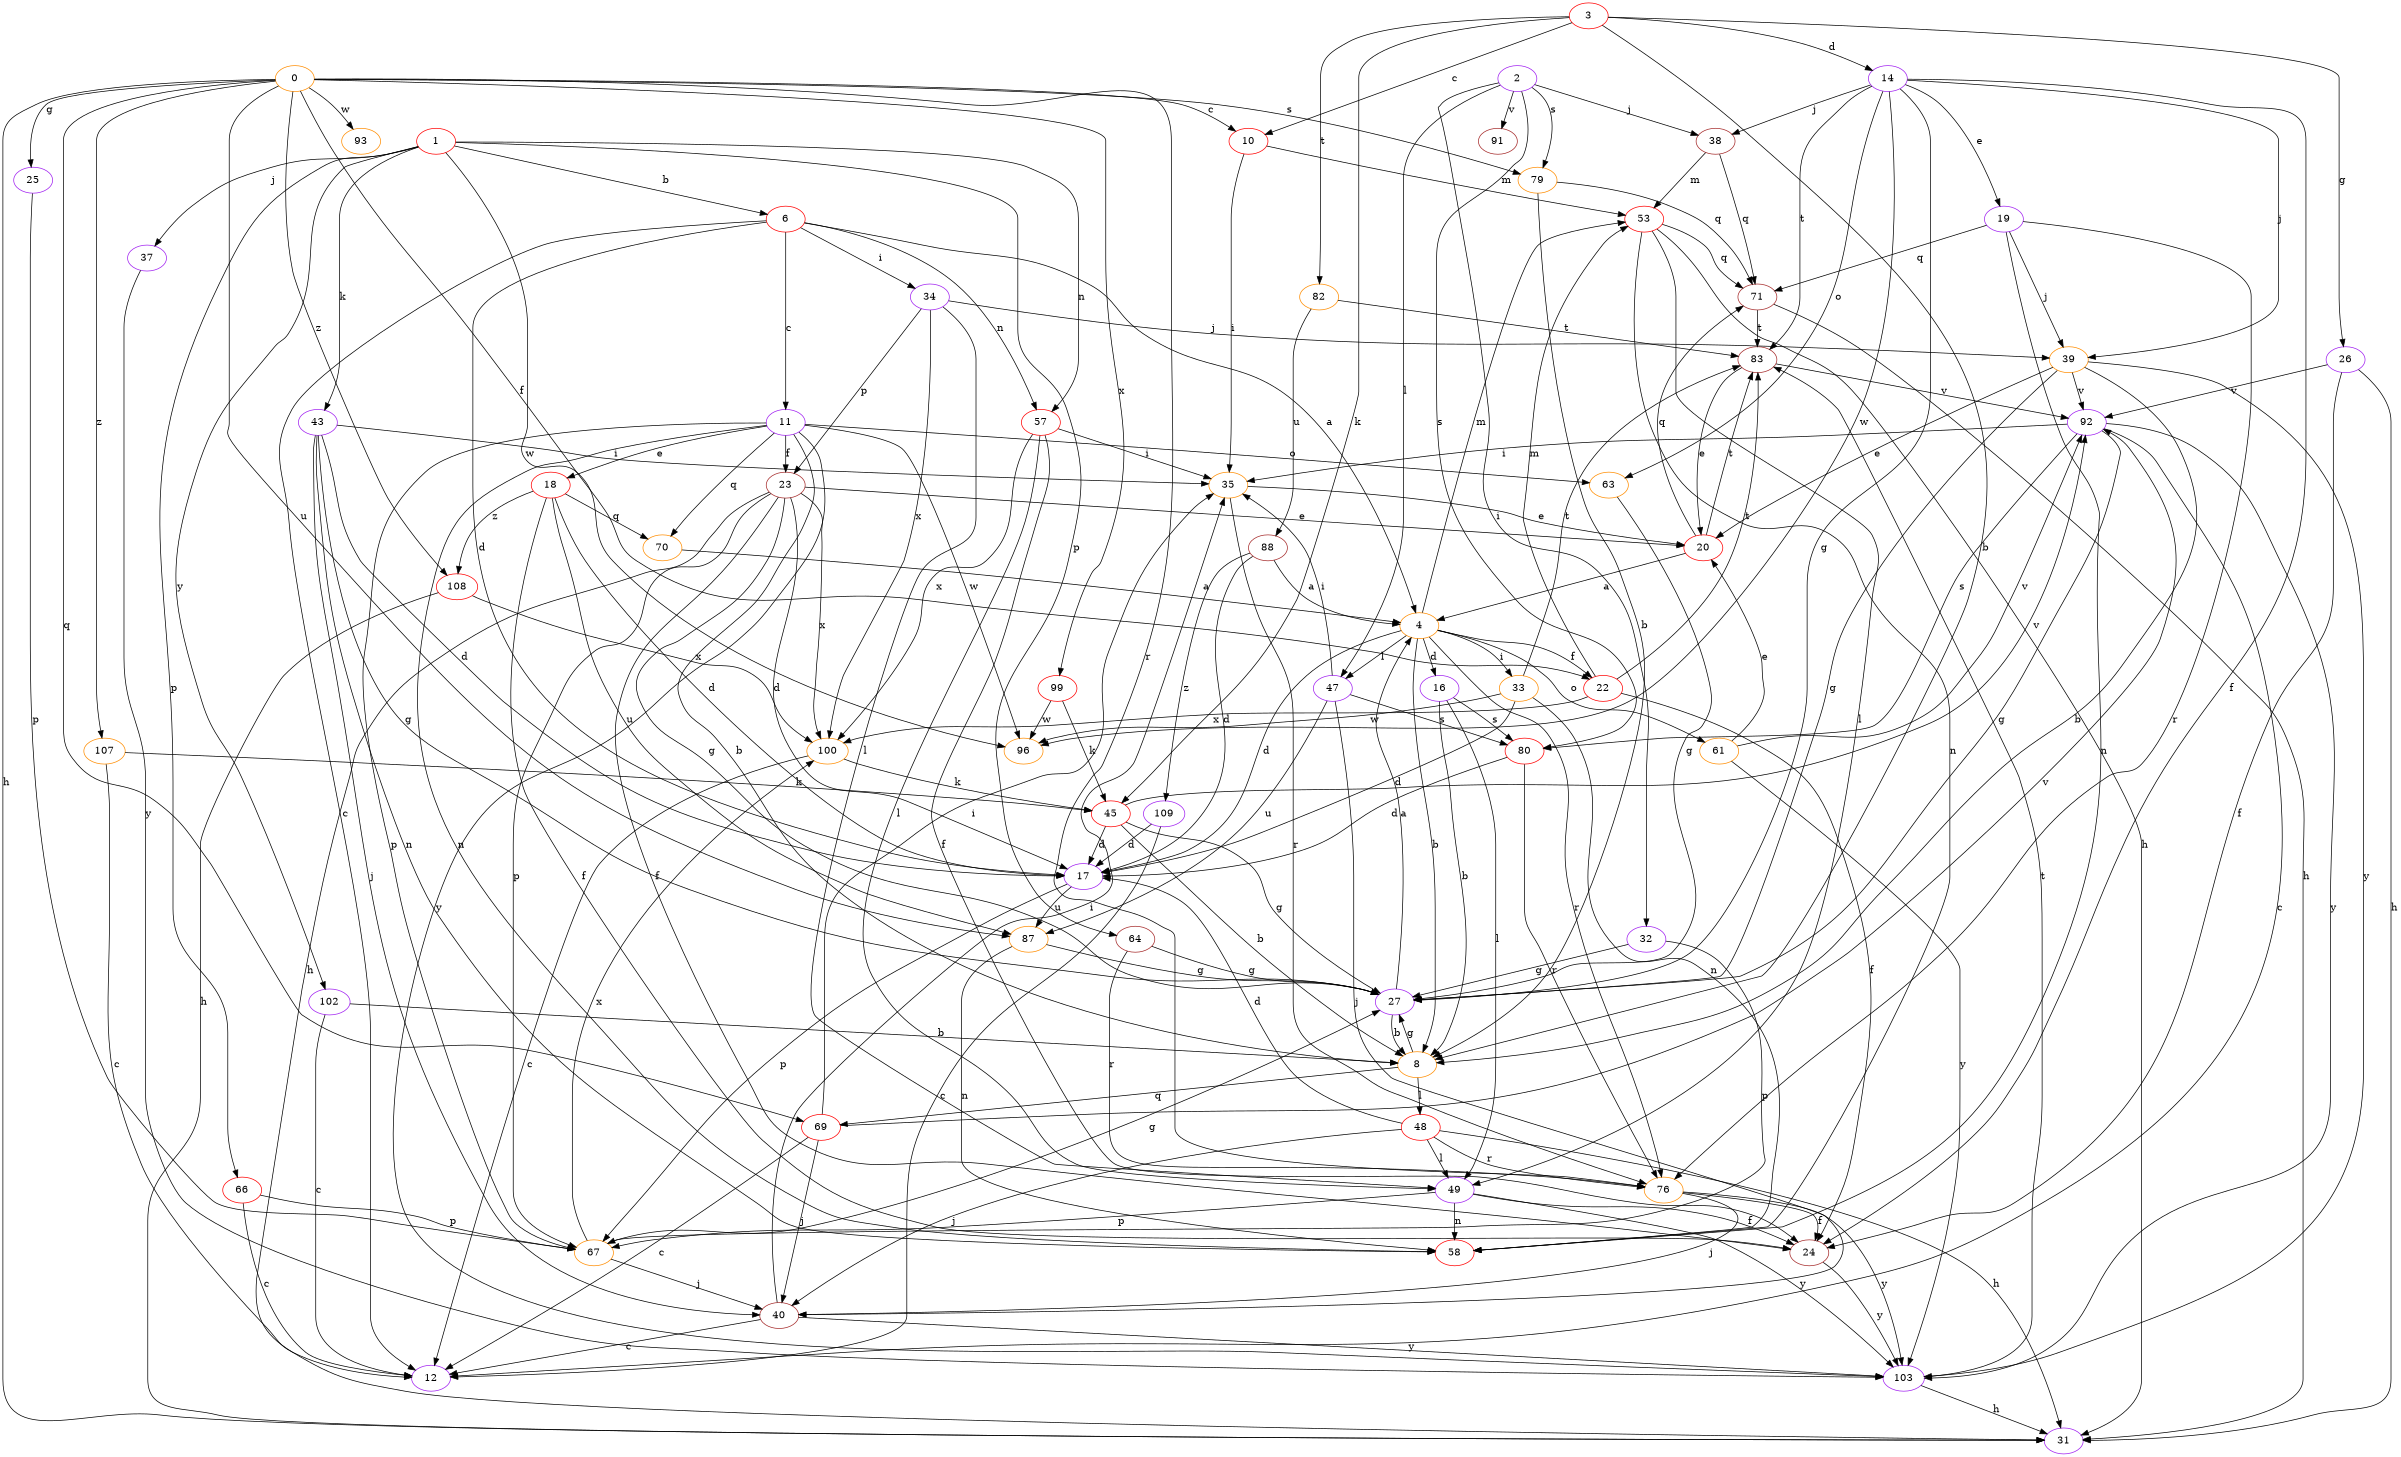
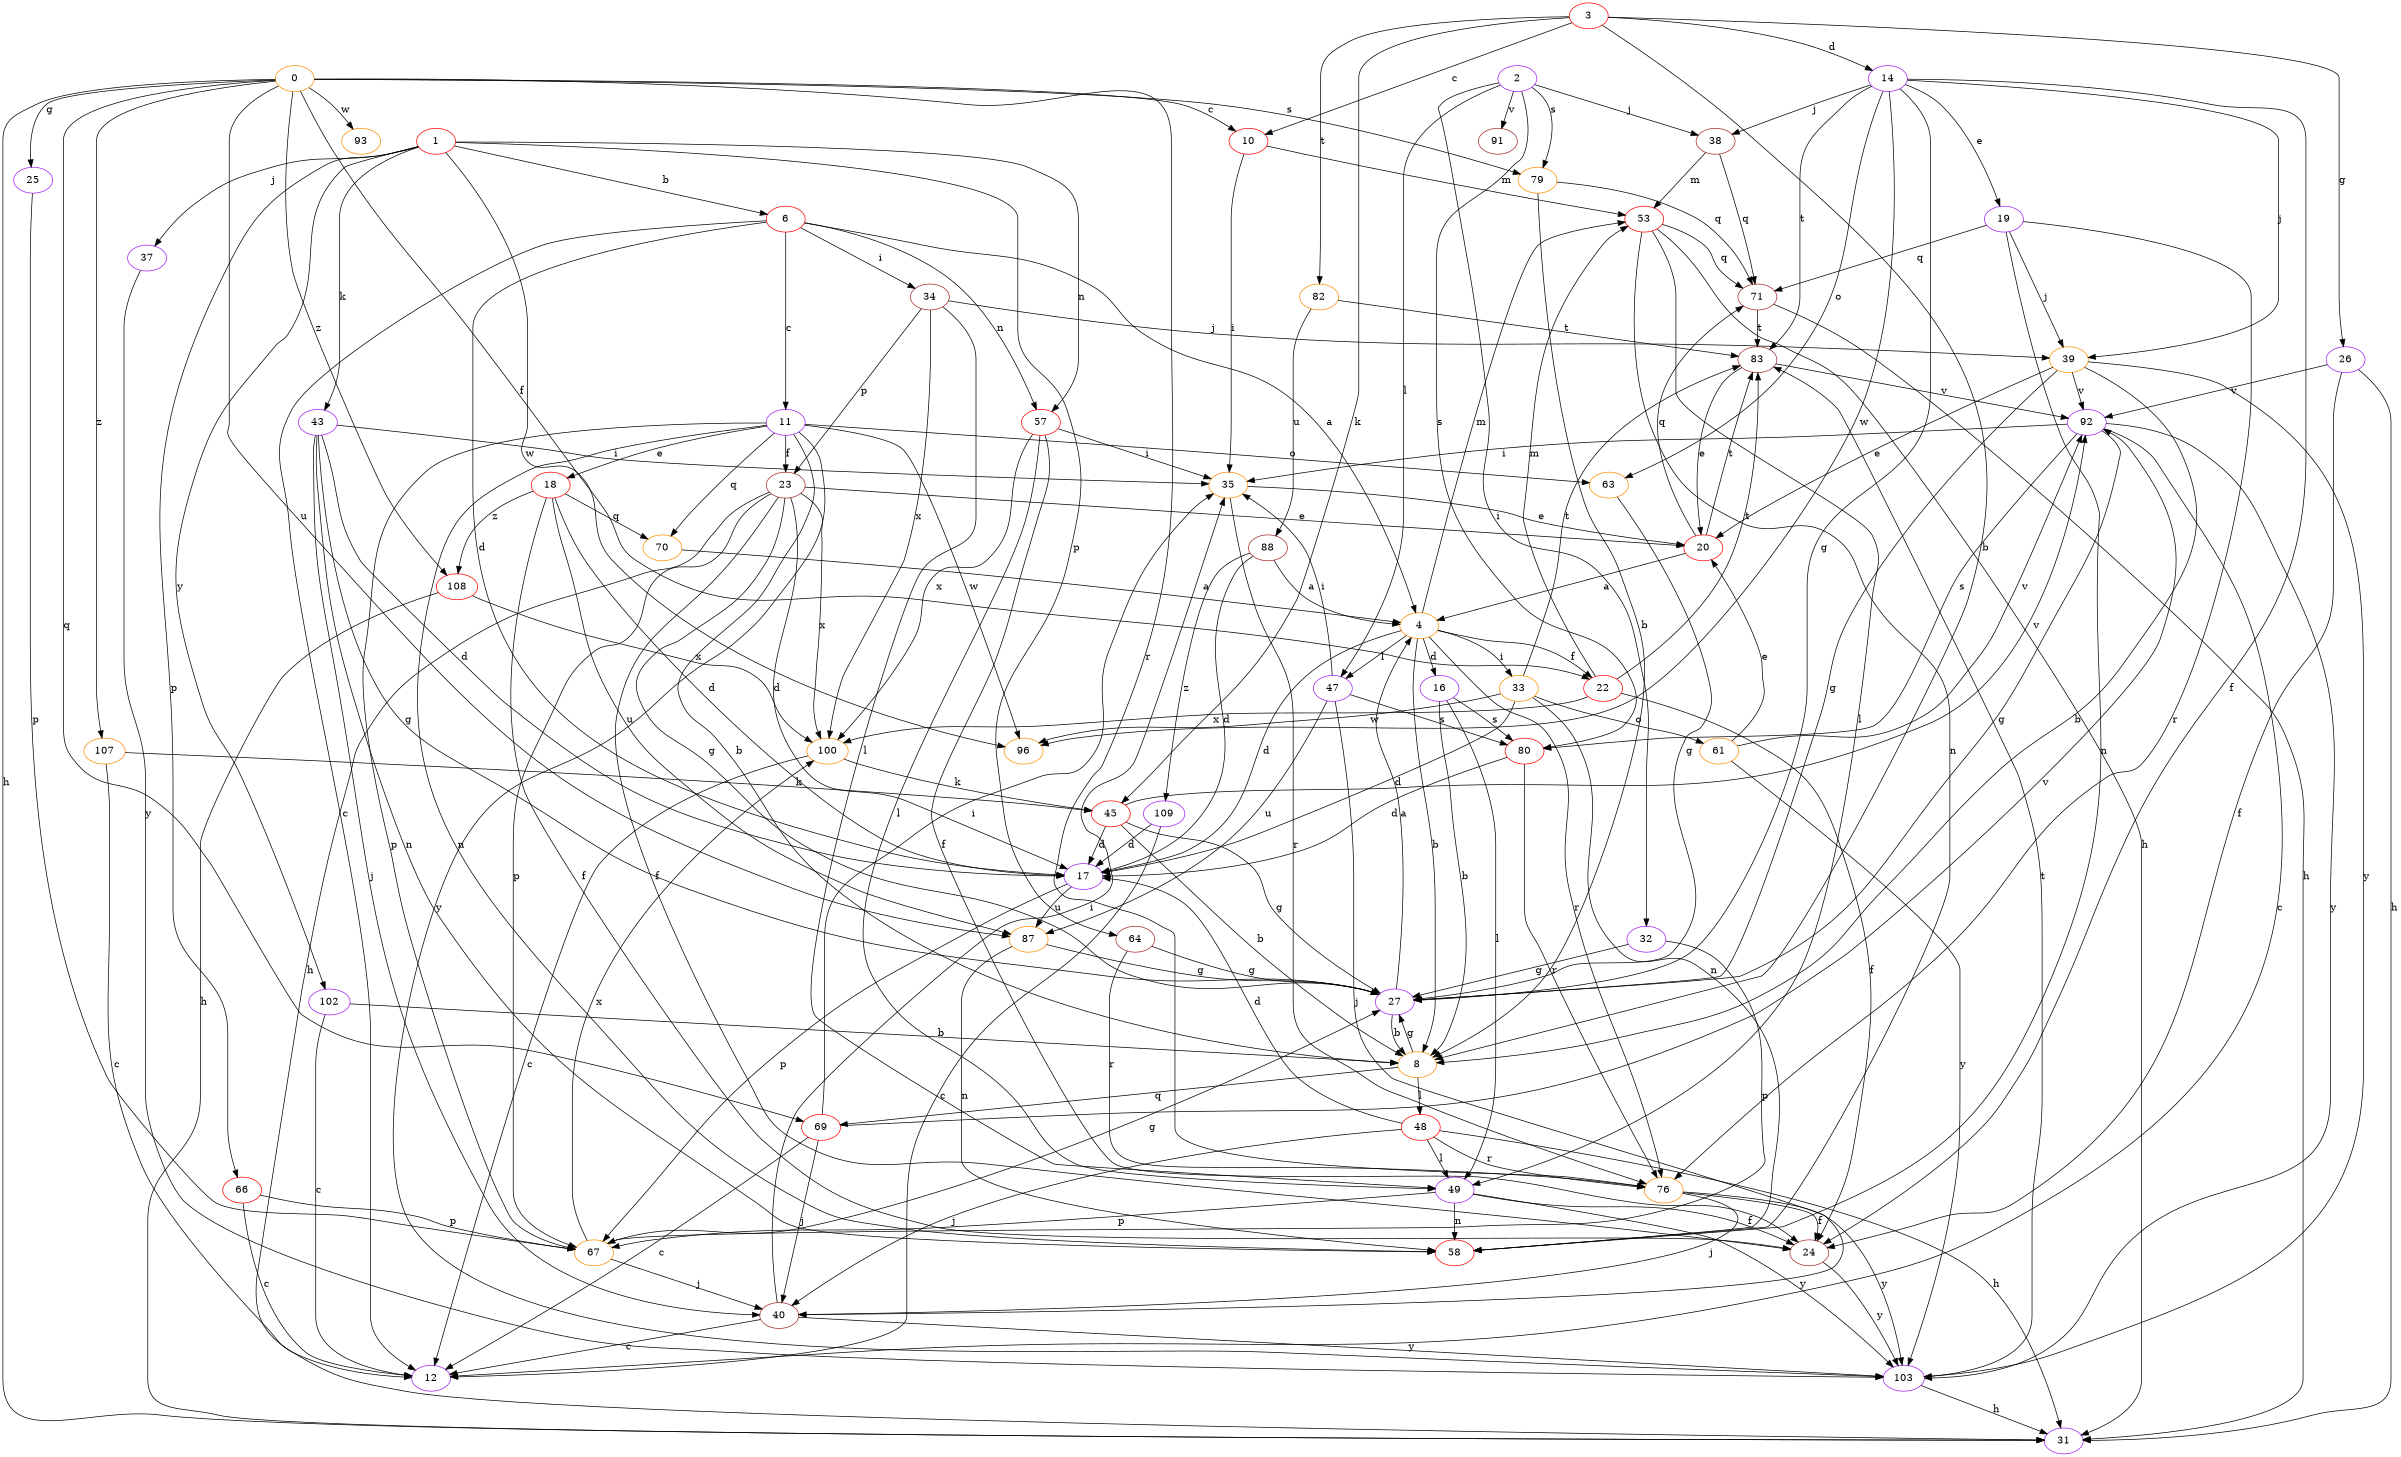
node "34": color purple -> brown
node "99": removed
edge "4" -> "61": now "33" -> "61"
